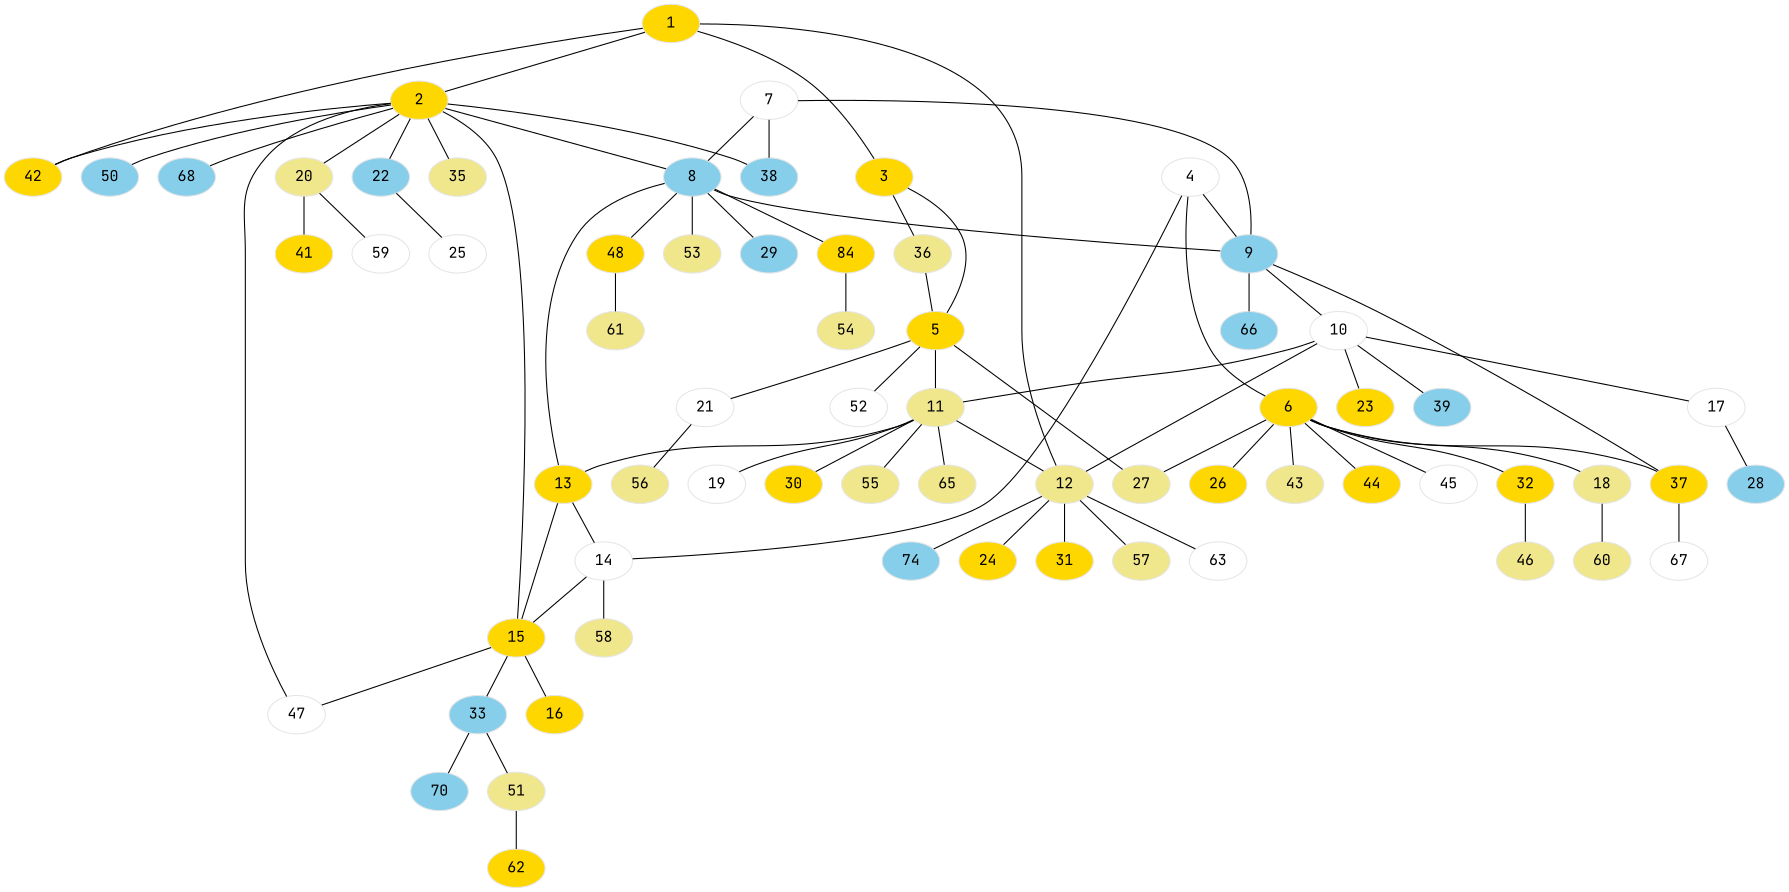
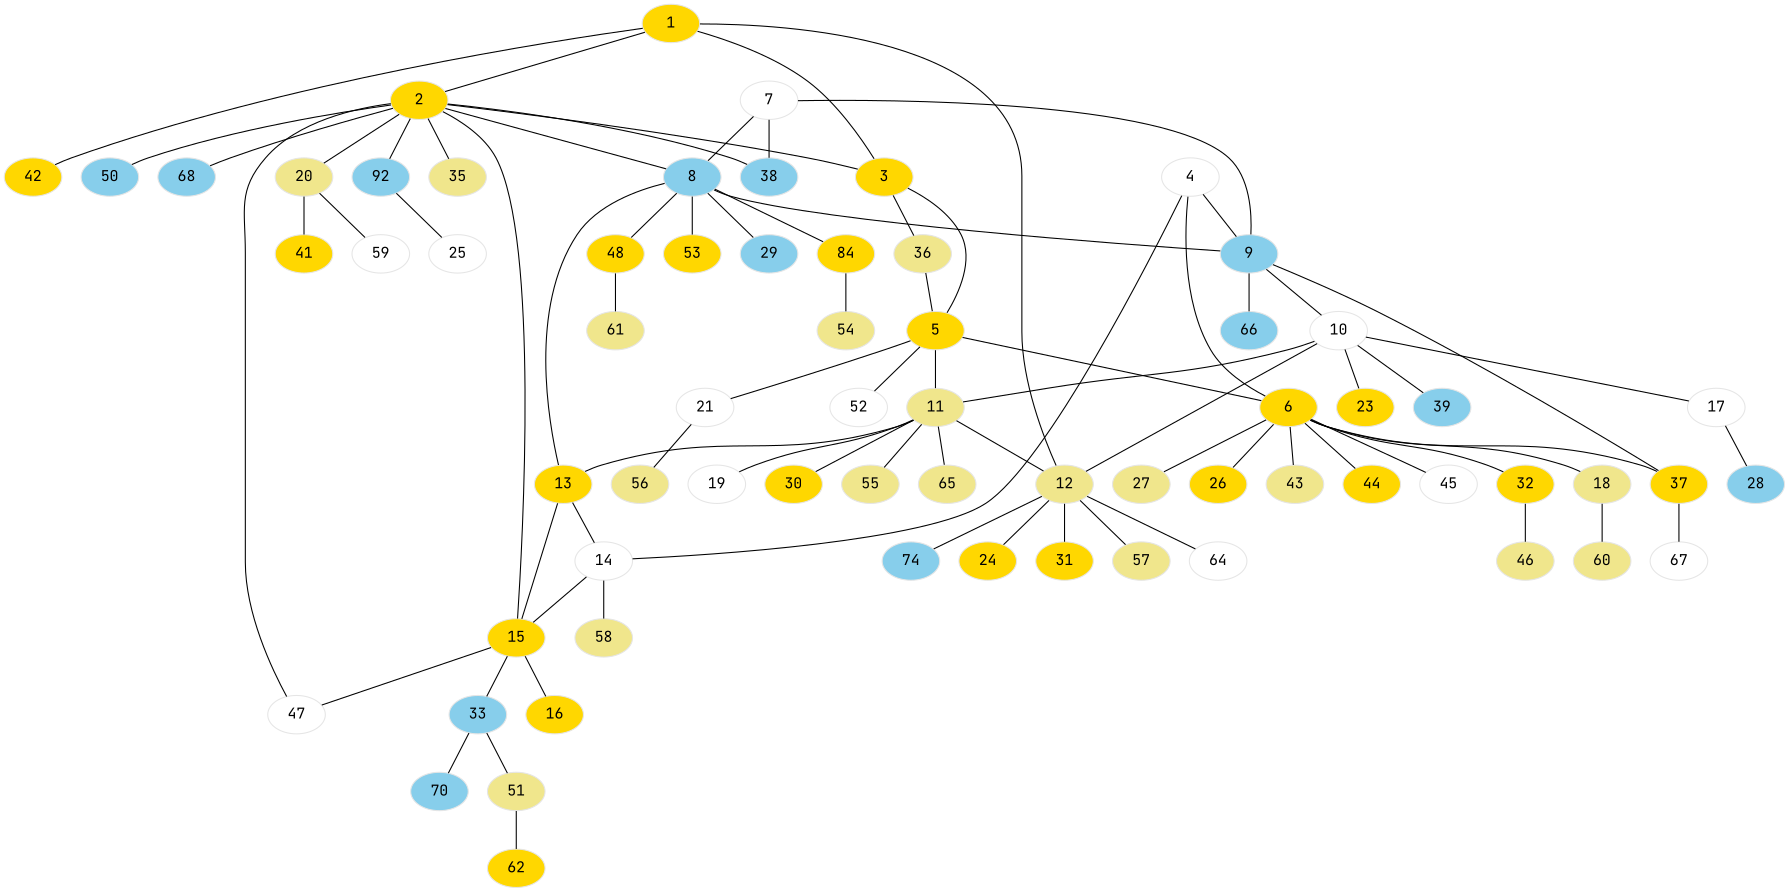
edge "2" -- "42": now "2" -- "3"
node "22": label "22" -> "92"
node "53": fillcolor khaki -> gold
edge "5" -- "27": now "5" -- "6"
node "63": label "63" -> "64"
